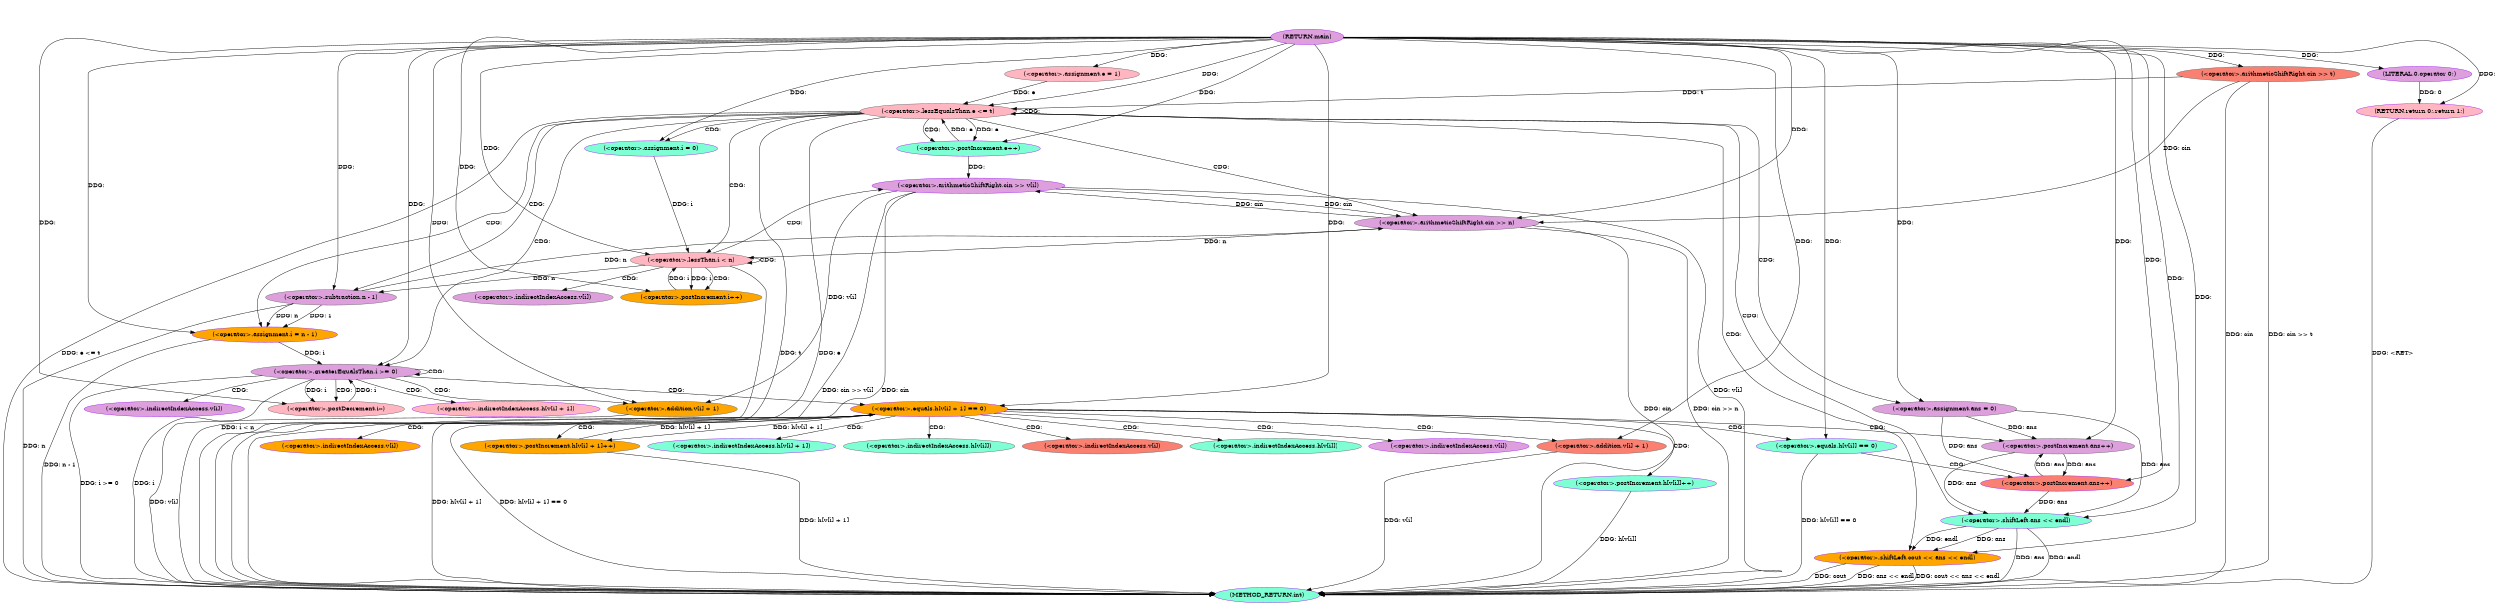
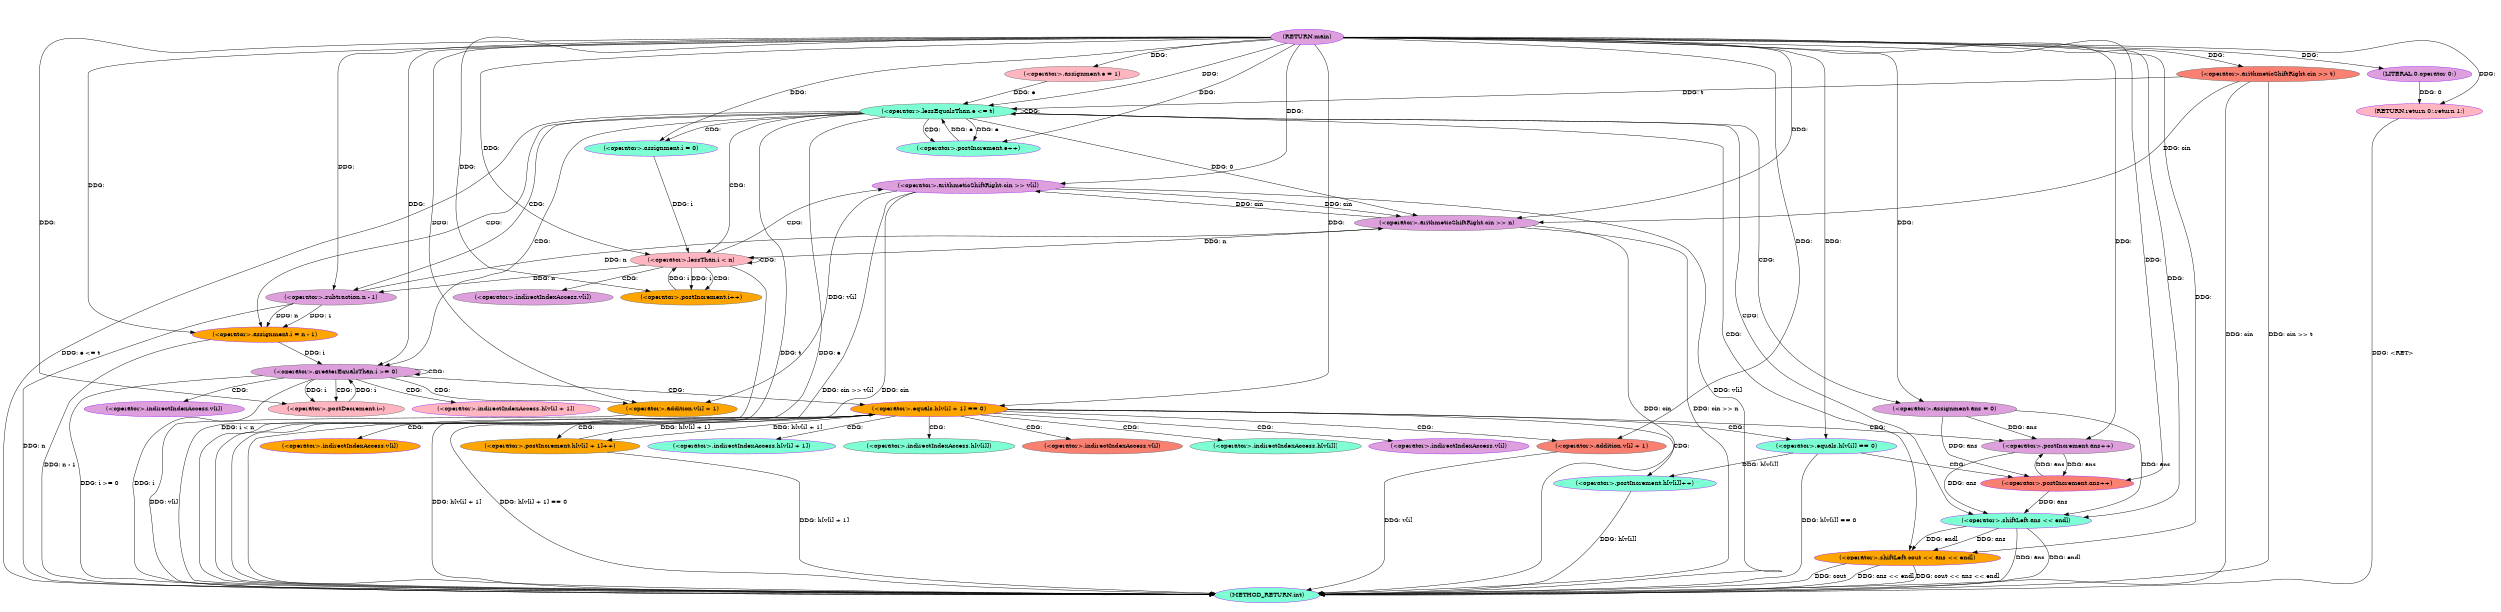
node "(<operator>.lessEqualsThan,e <= t)": fillcolor lightpink -> aquamarine
edge "(<operator>.postIncrement,e++)" -> "(<operator>.arithmeticShiftRight,cin >> v[i])": now "(RETURN,main)" -> "(<operator>.arithmeticShiftRight,cin >> v[i])"
edge "(<operator>.lessEqualsThan,e <= t)" -> "(<operator>.arithmeticShiftRight,cin >> n)": label "CDG: " -> "DDG: 0"
edge "(<operator>.equals,h[v[i]] == 0)" -> "(<operator>.postIncrement,h[v[i]]++)": added, label "DDG: h[v[i]]"
